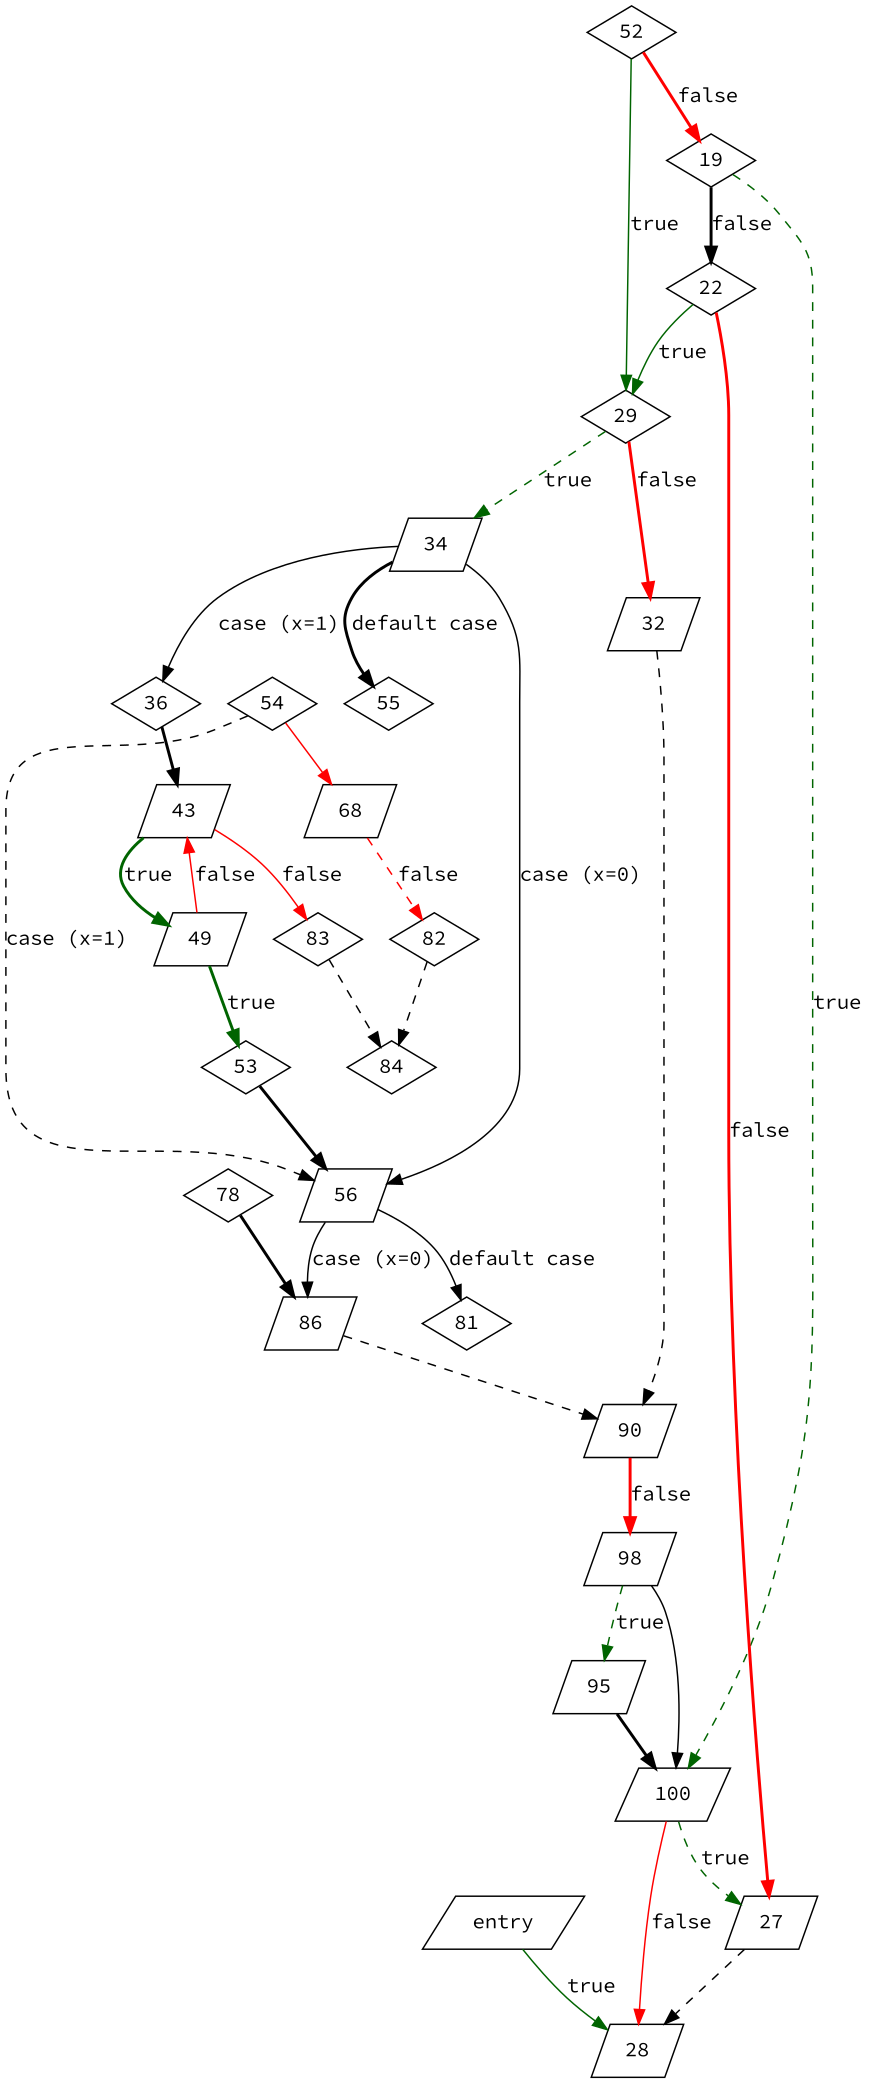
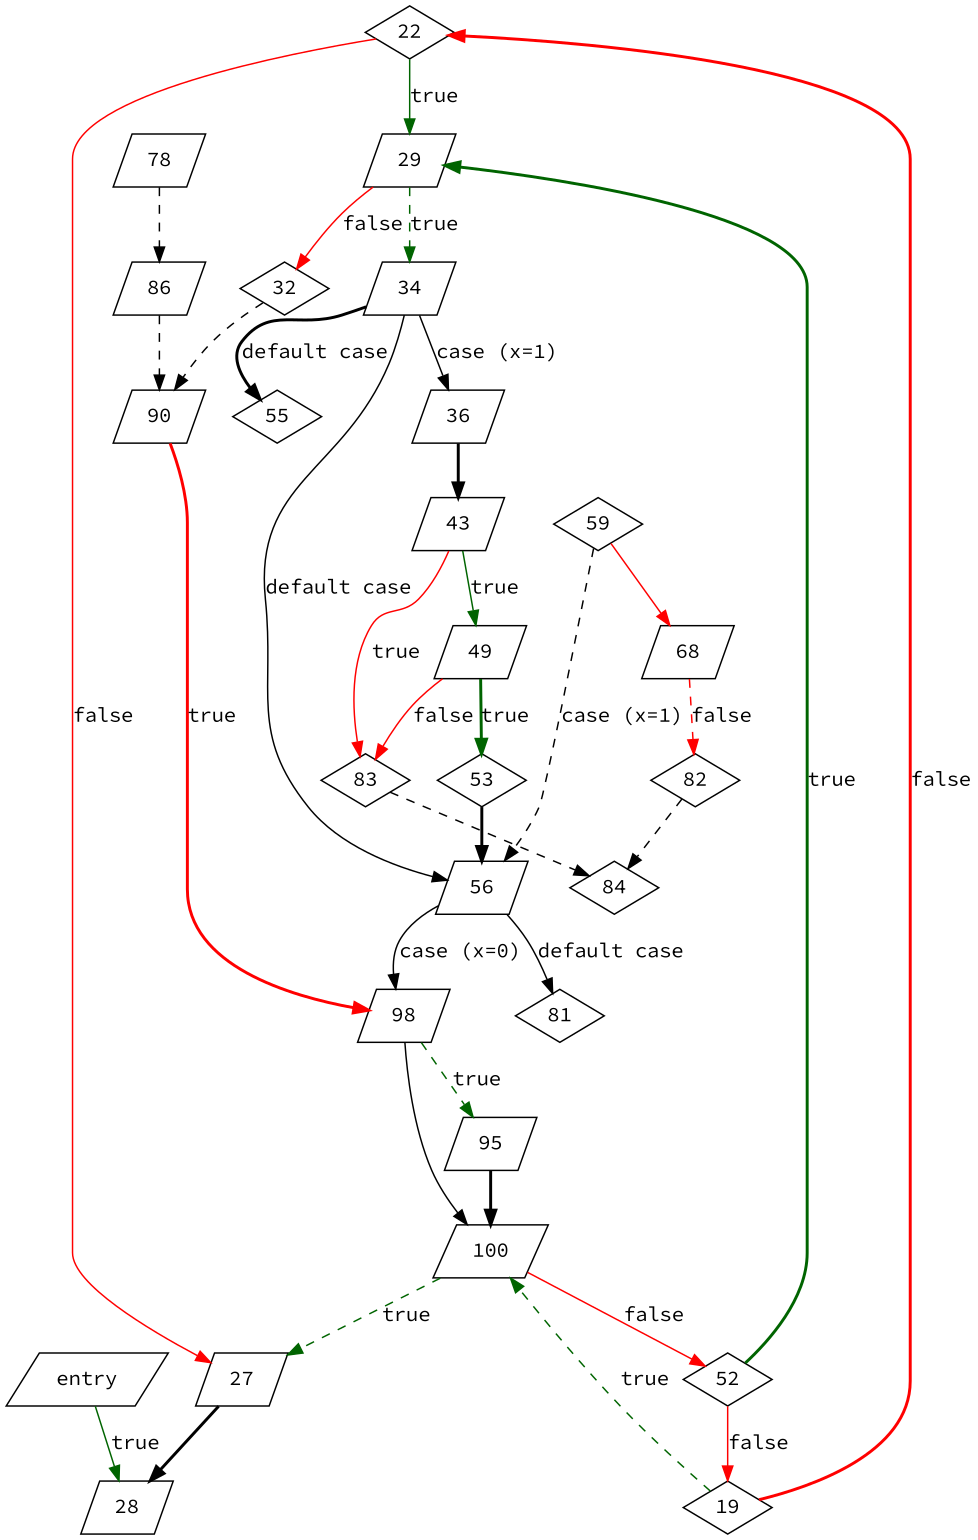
edge "52" -> "19": style bold -> solid
edge "52" -> "29": style solid -> bold
edge "19" -> "22": color black -> red
node "29": shape diamond -> parallelogram
edge "29" -> "32": style bold -> solid
node "32": shape parallelogram -> diamond
node "36": shape diamond -> parallelogram
node "54": label "54" -> "59"
edge "43" -> "83": label "false" -> "true"
edge "34" -> "56": label "case (x=0)" -> "default case"
edge "43" -> "49": style bold -> solid
edge "49" -> "43": now "49" -> "83"
edge "22" -> "27": style bold -> solid
node "78": shape diamond -> parallelogram
edge "78" -> "86": style bold -> dashed
edge "56" -> "86": now "56" -> "98"
edge "90" -> "98": label "false" -> "true"
edge "100" -> "28": now "100" -> "52"
edge "27" -> "28": style dashed -> bold
